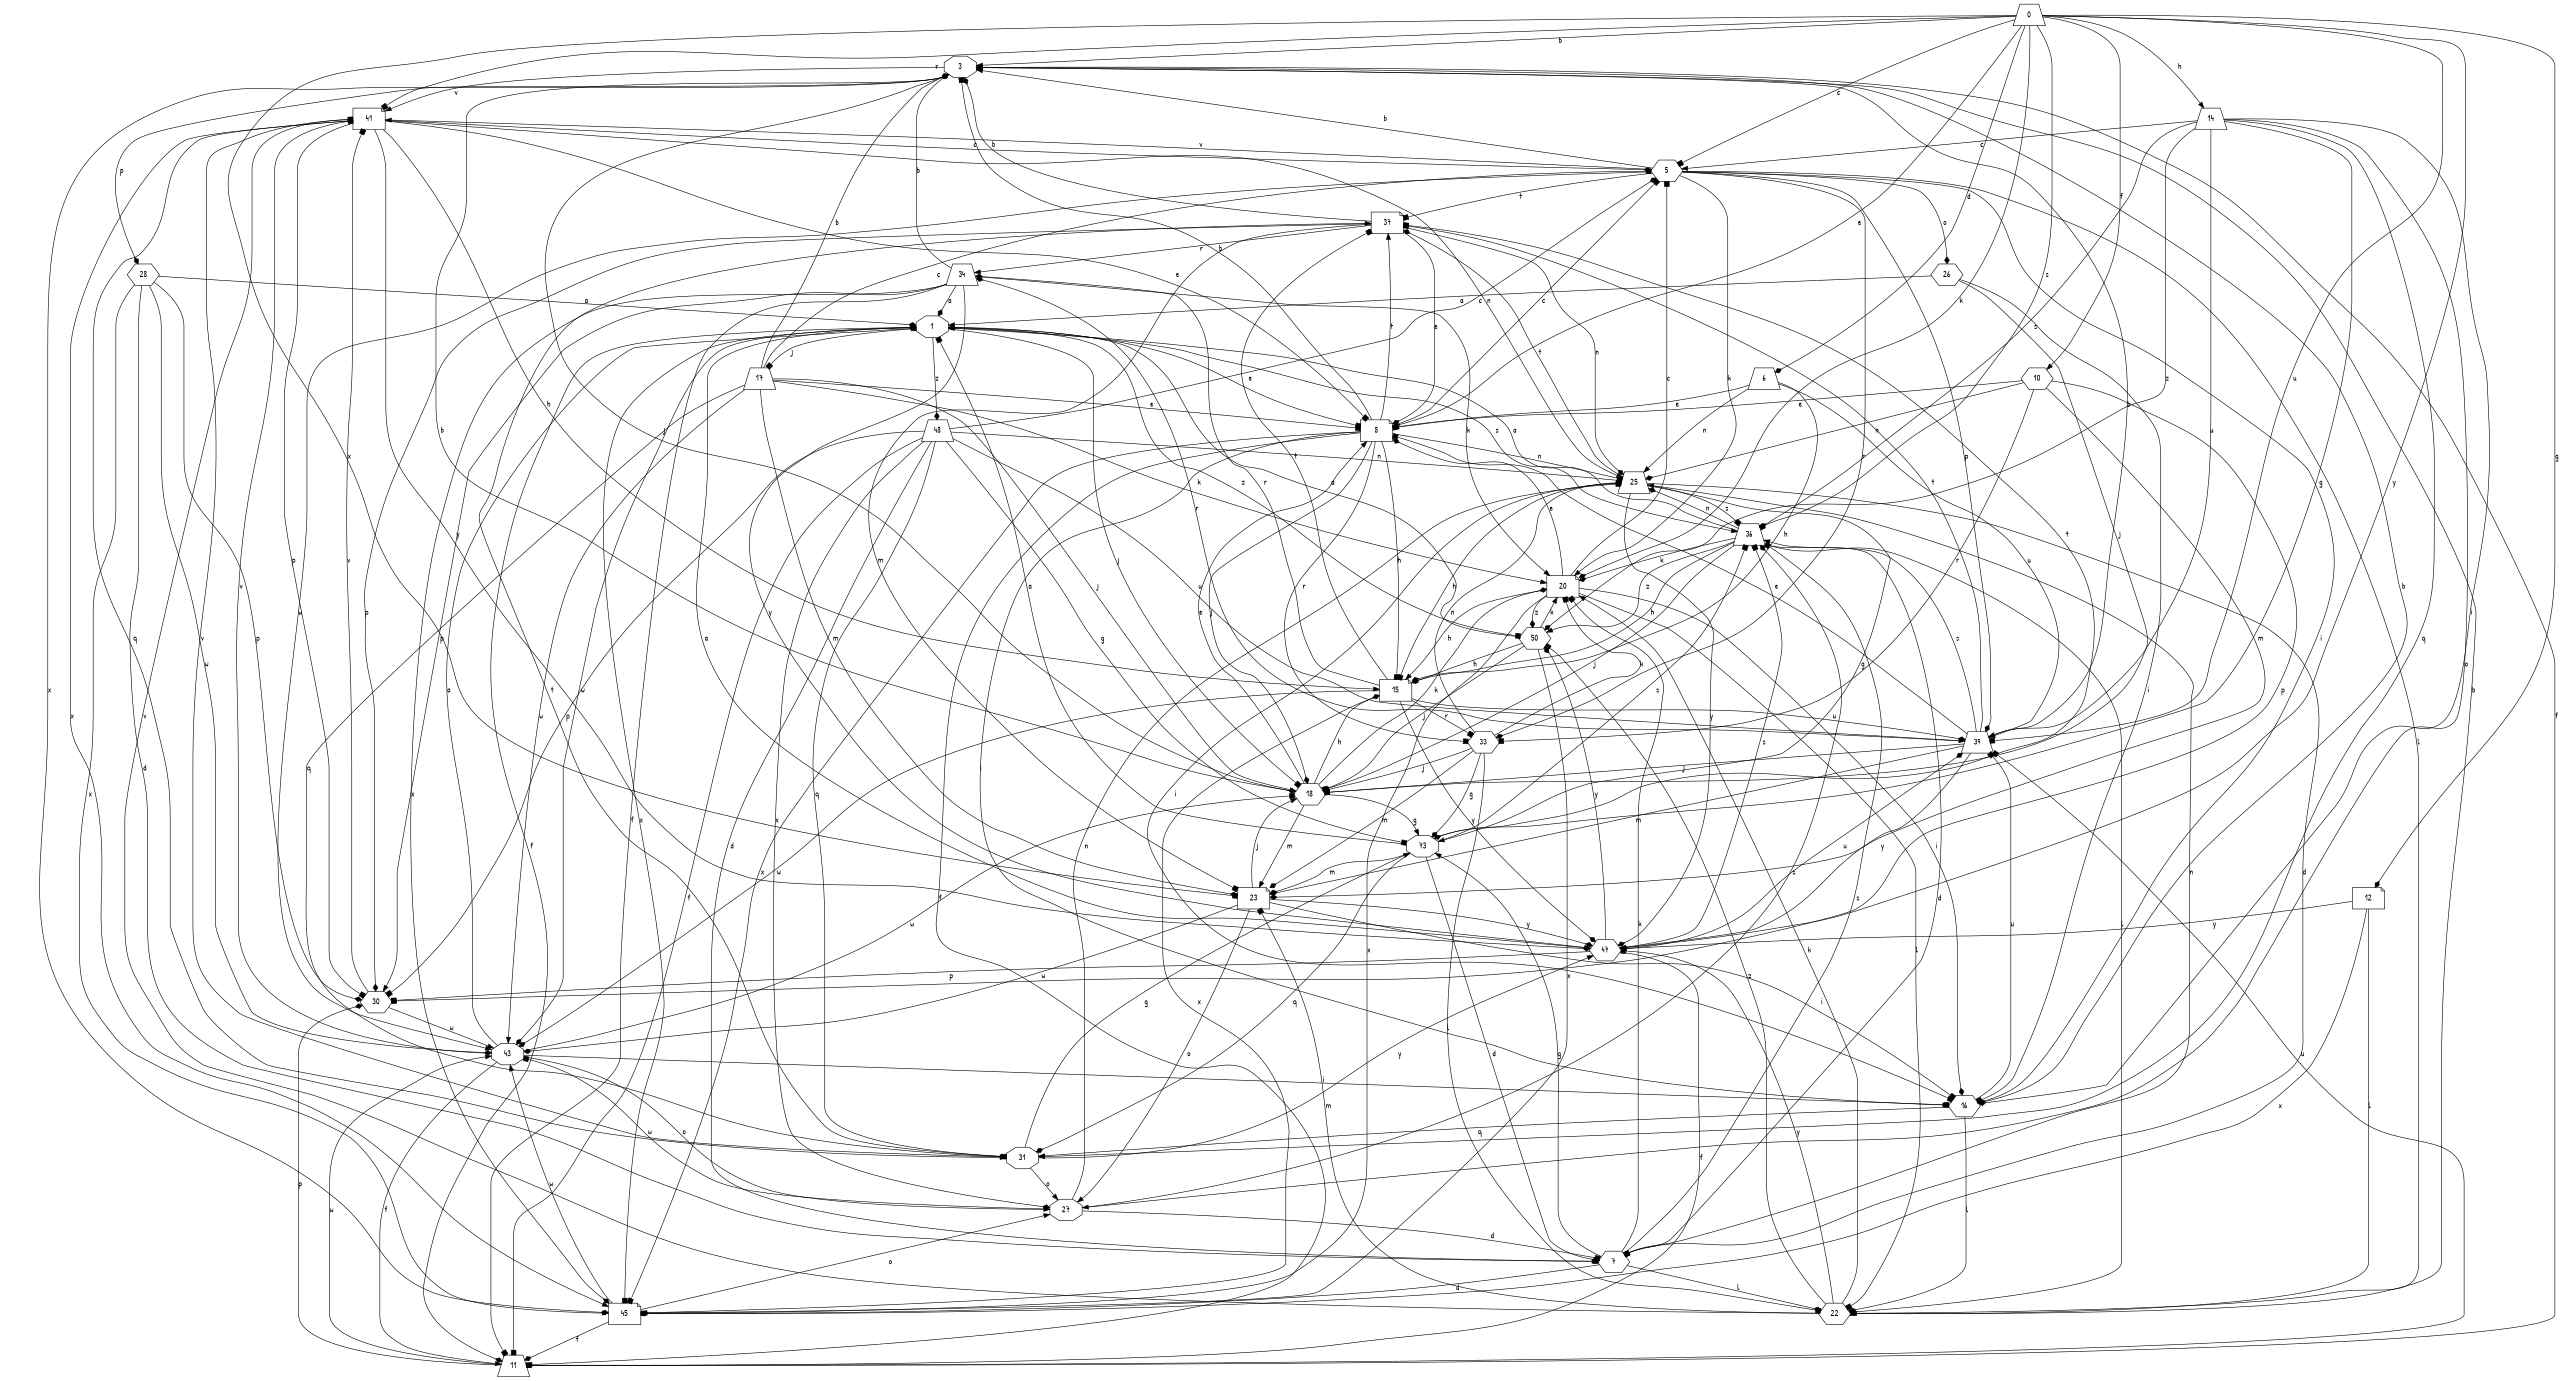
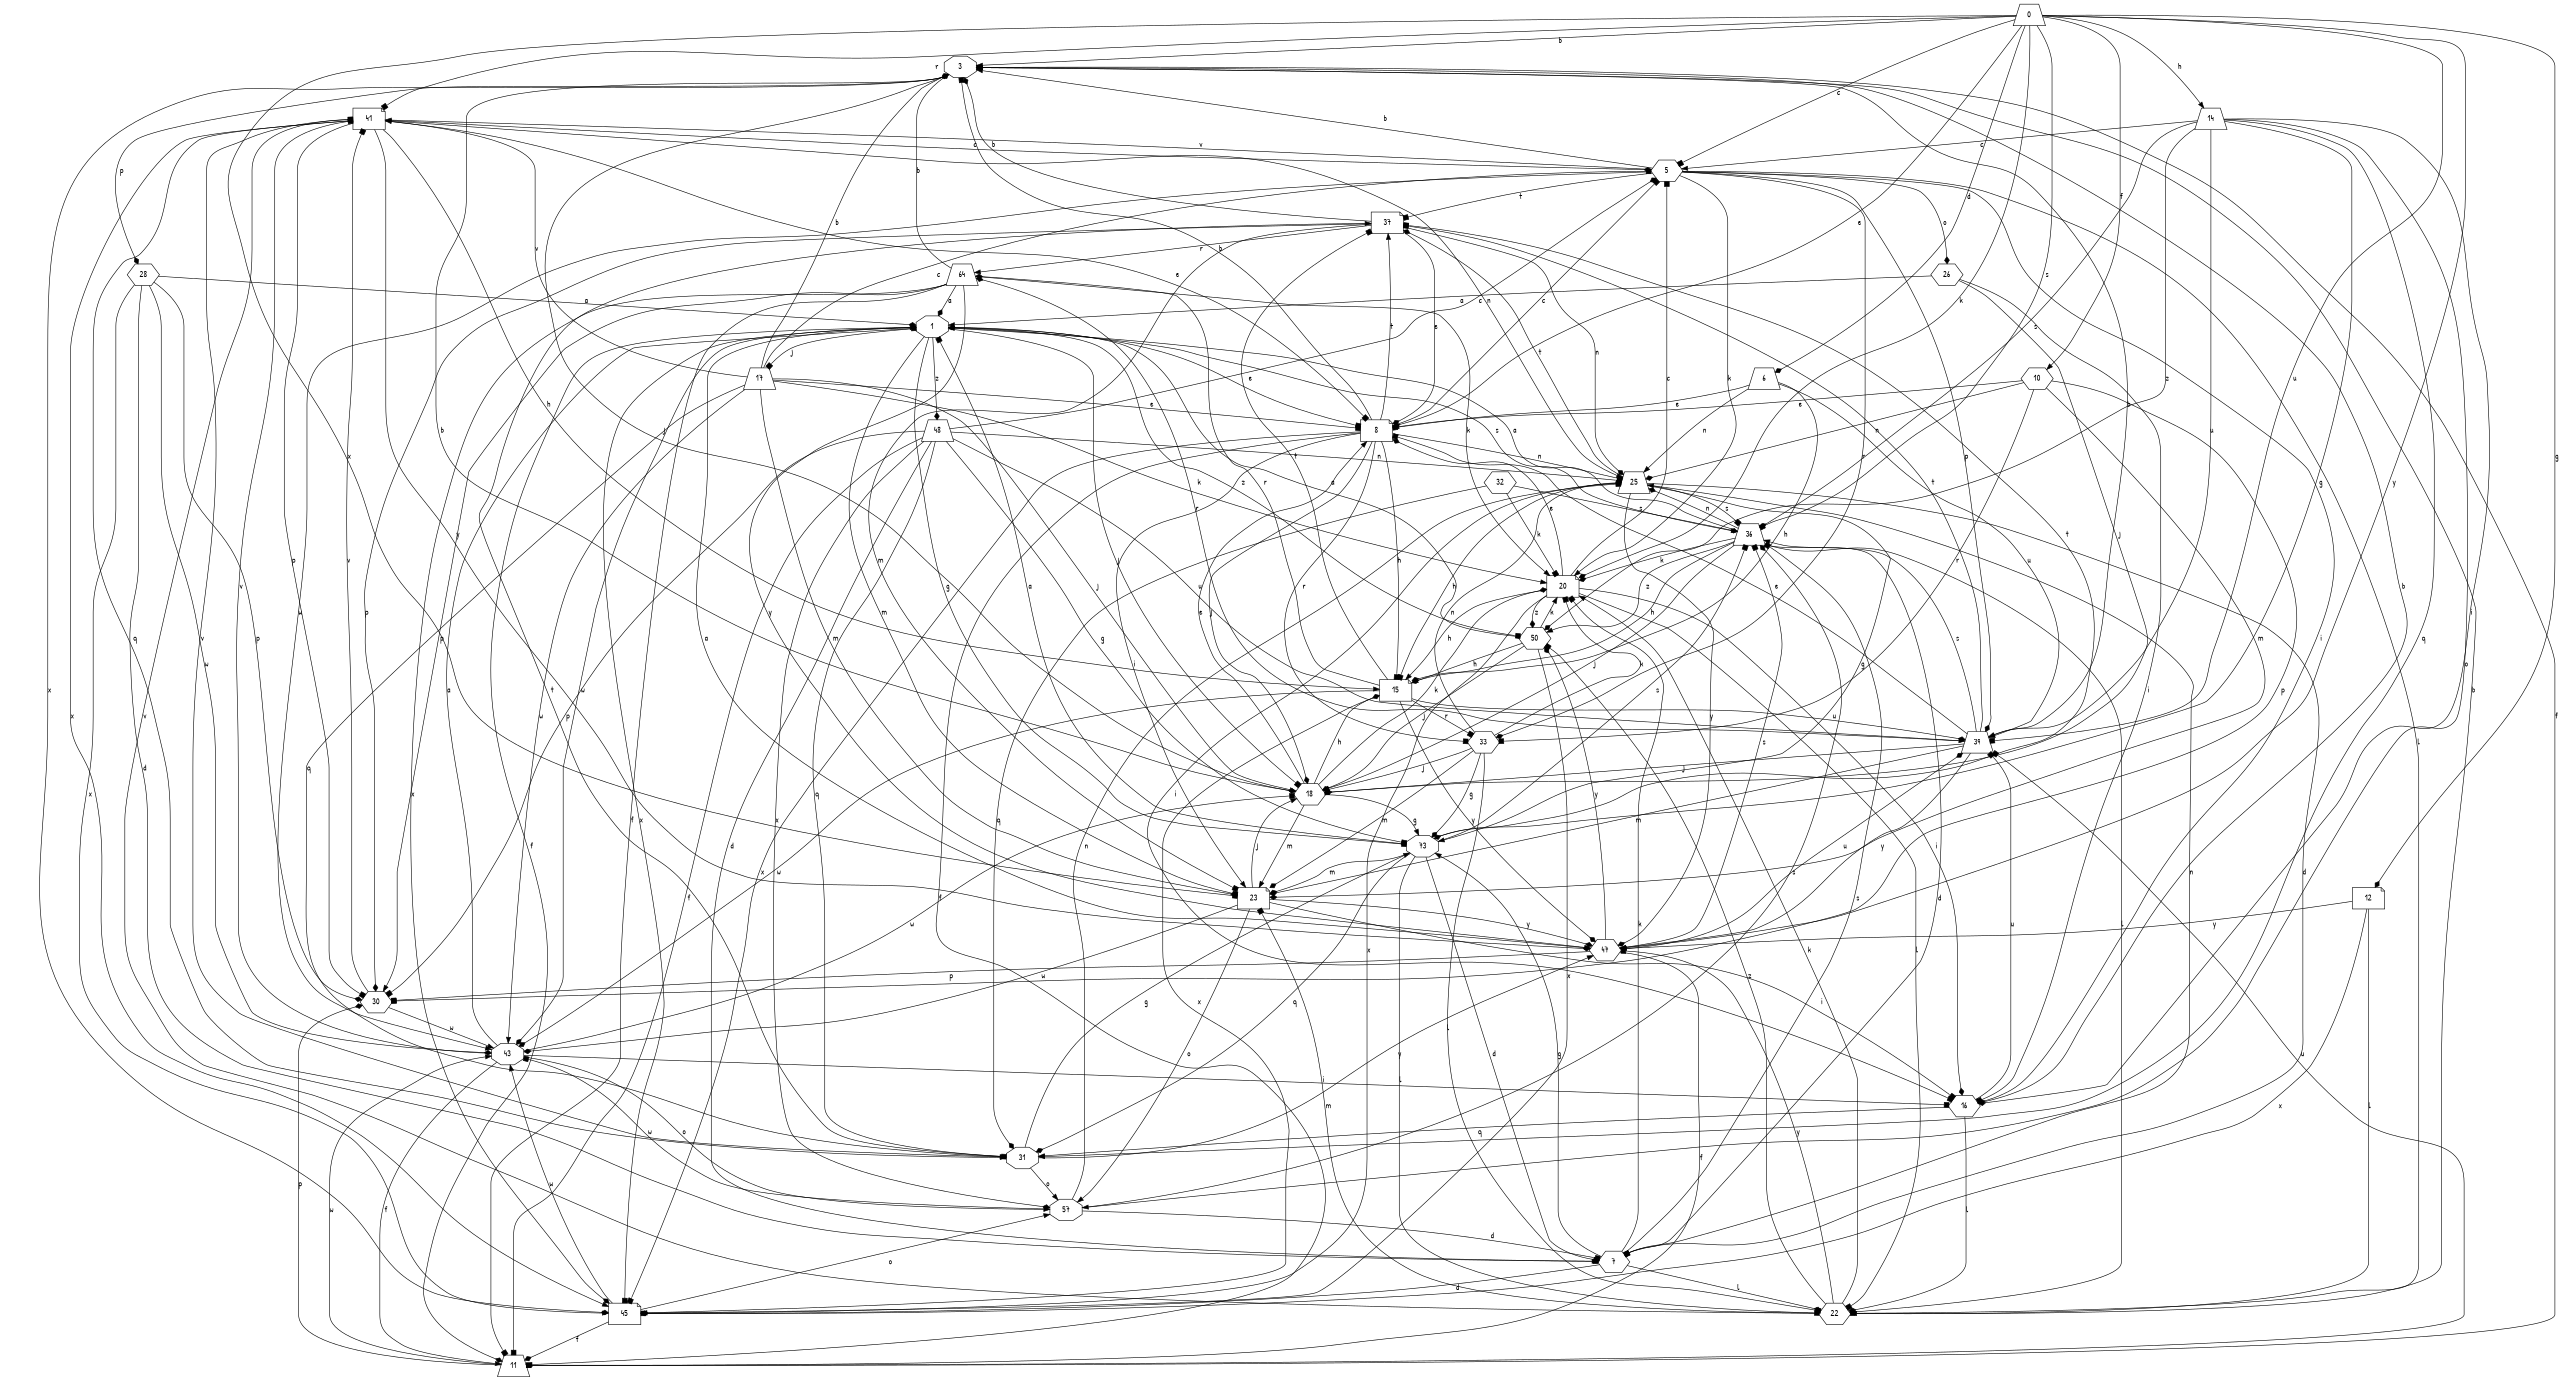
edge "3" -> "41": now "17" -> "41"
node "34": label "34" -> "64"
node "32": added
edge "1" -> "23": added, label "m"
edge "1" -> "73": added, label "g"
edge "50" -> "18": arrowhead box -> diamond
edge "39" -> "18": arrowhead box -> diamond
edge "8" -> "16": now "8" -> "23"
node "27": label "27" -> "57"
edge "73" -> "22": added, label "l"
